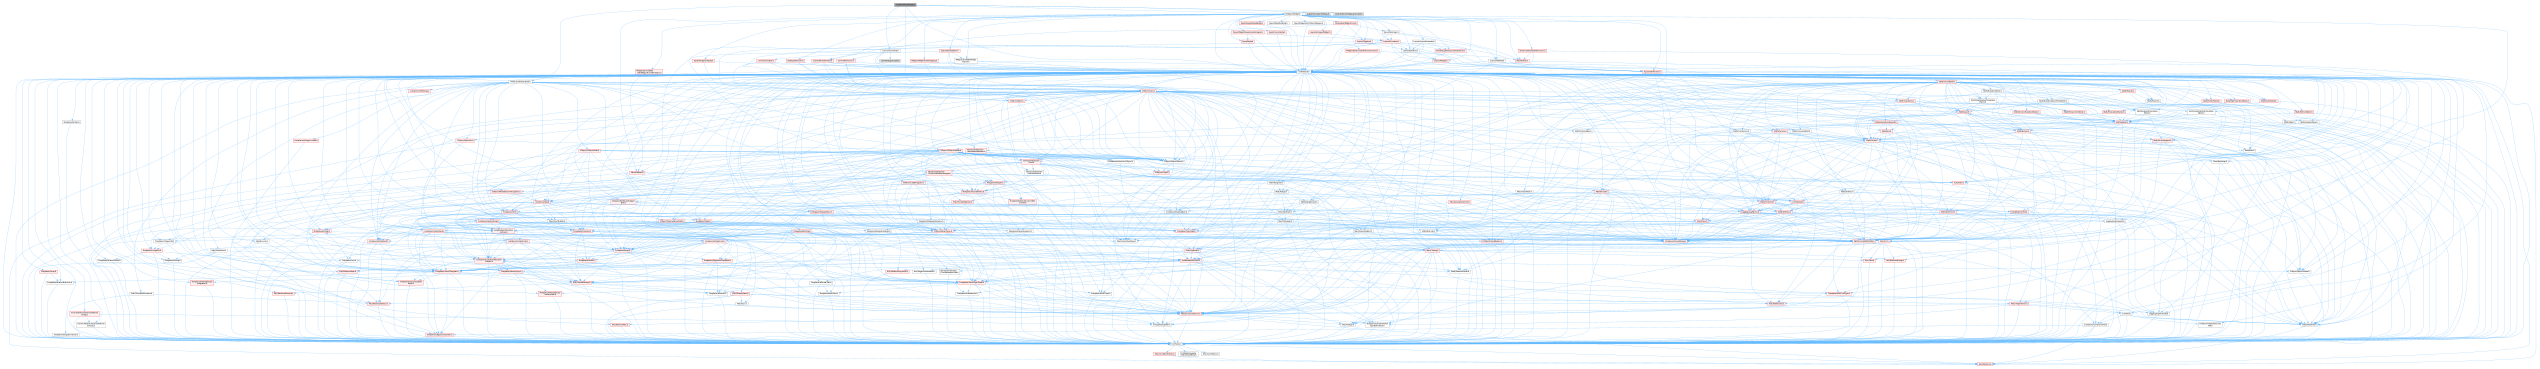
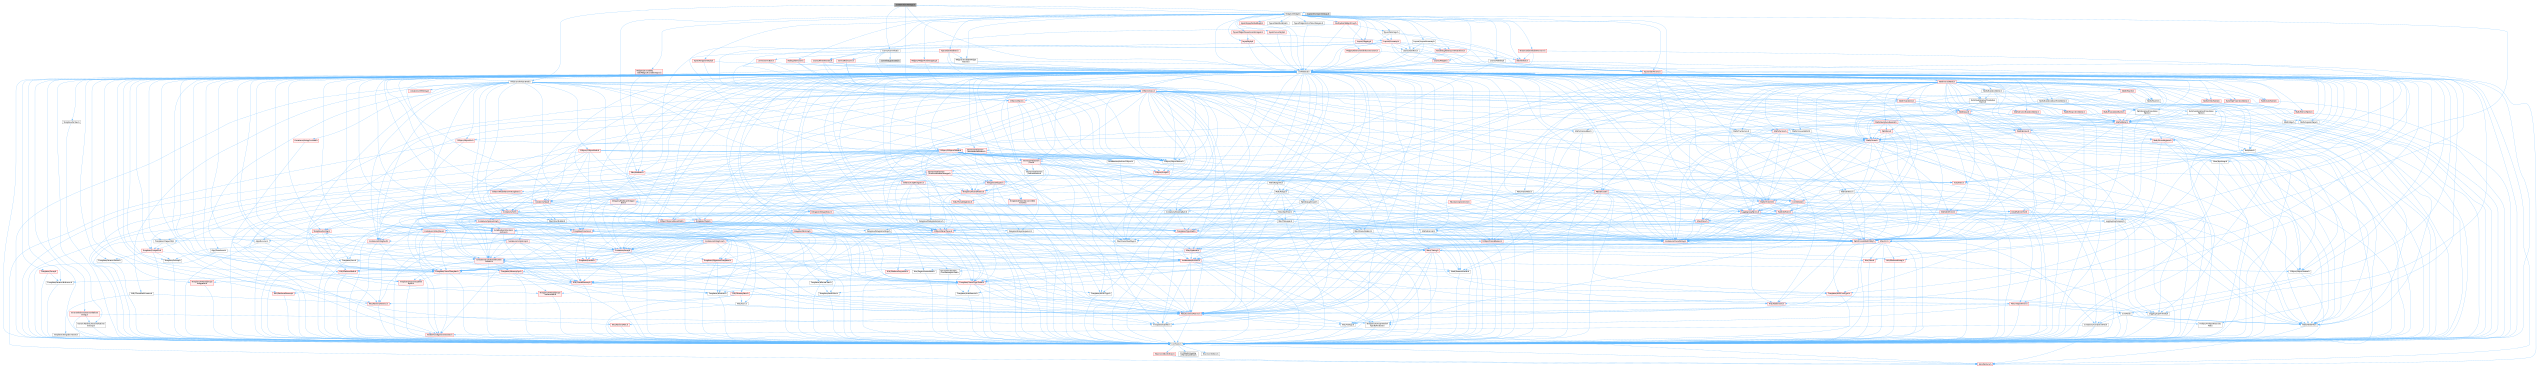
node "UserInterfaceSettings.generated.h": removed
node "Layout/ArrangedWidget.h": removed
edge "Templates/Sorting.h" -> "Containers/StringConv.h": now "Templates/Sorting.h" -> "HAL/PlatformMath.h"
edge "Containers/StringView.h" -> "Containers/StringFwd.h": now "Containers/StringView.h" -> "Algo/Reverse.h"
